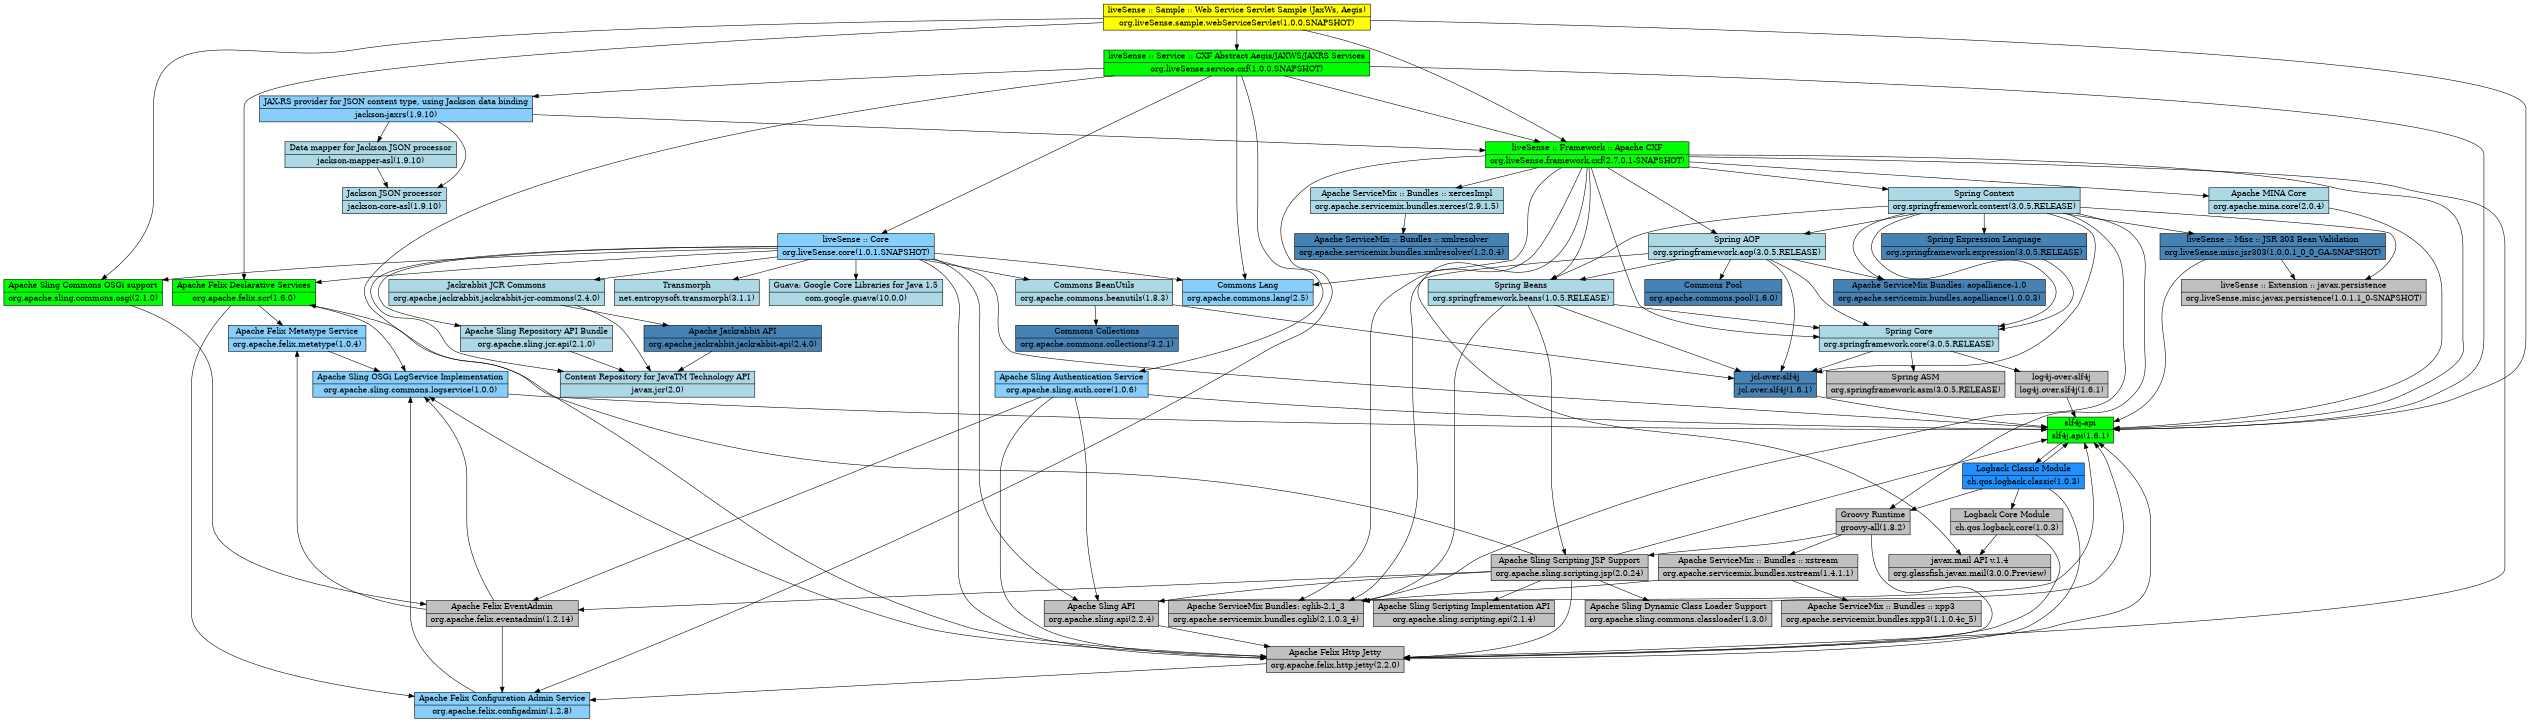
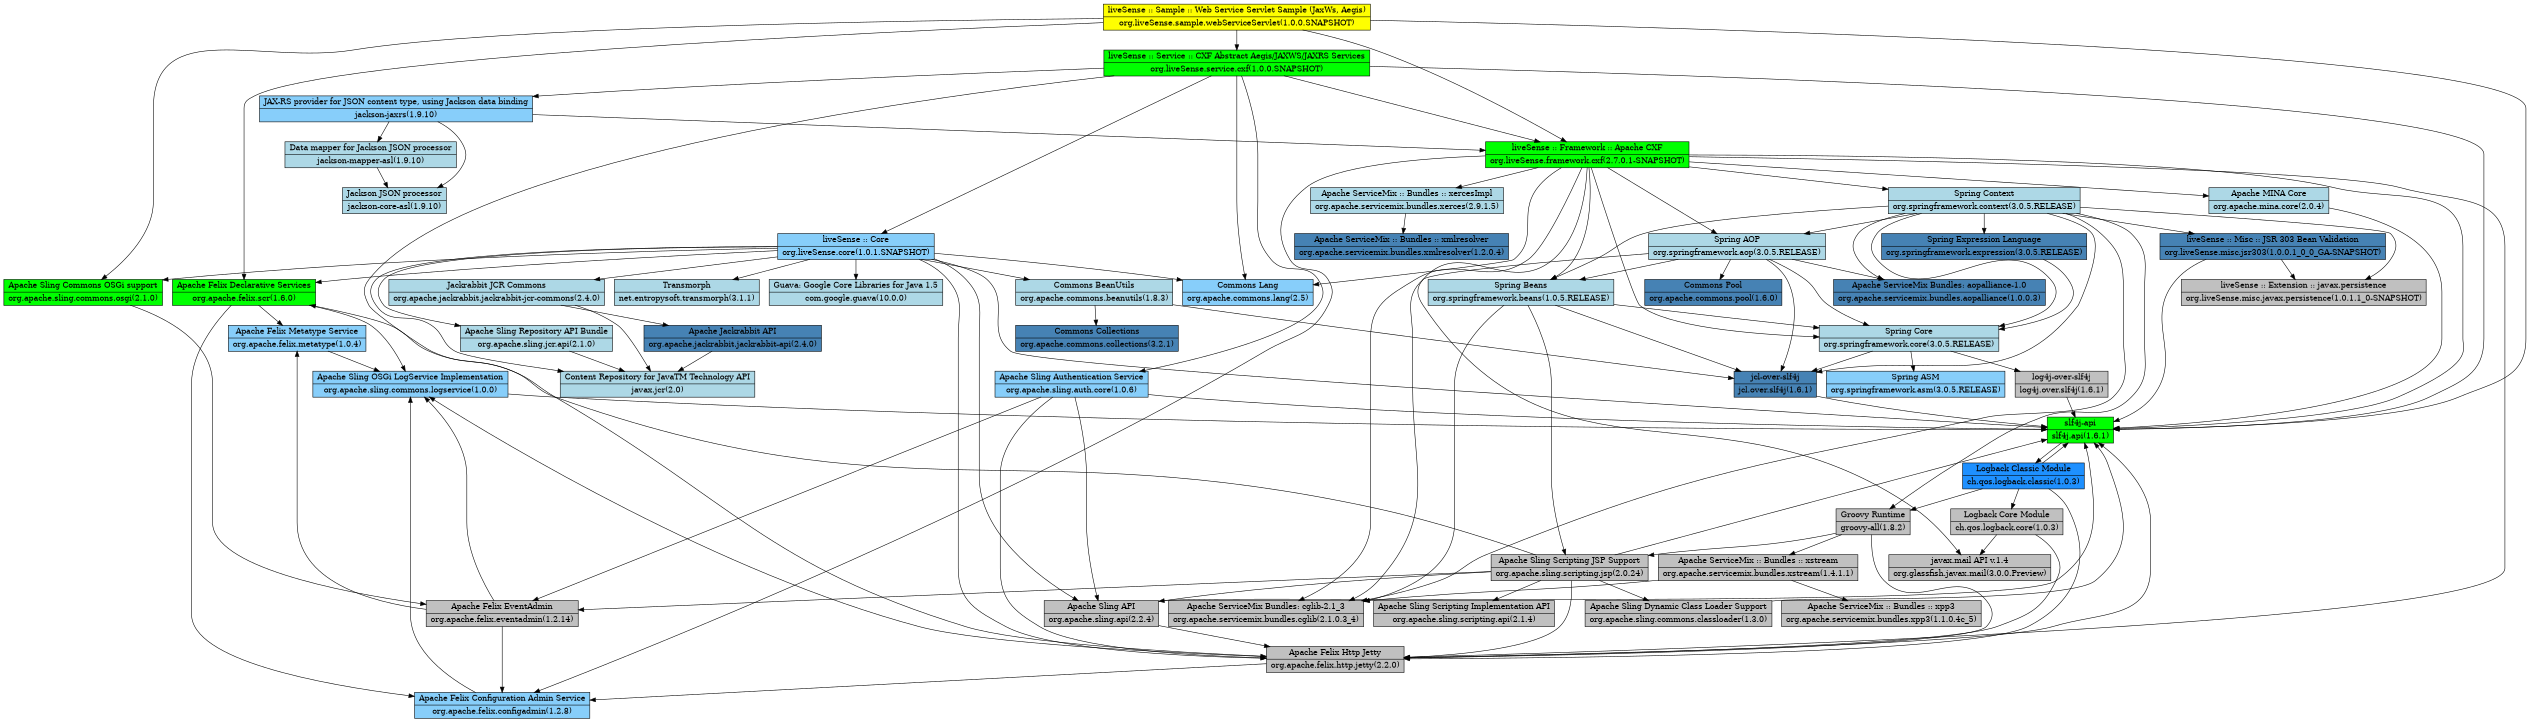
node "Spring ASM": fillcolor silver -> lightskyblue
